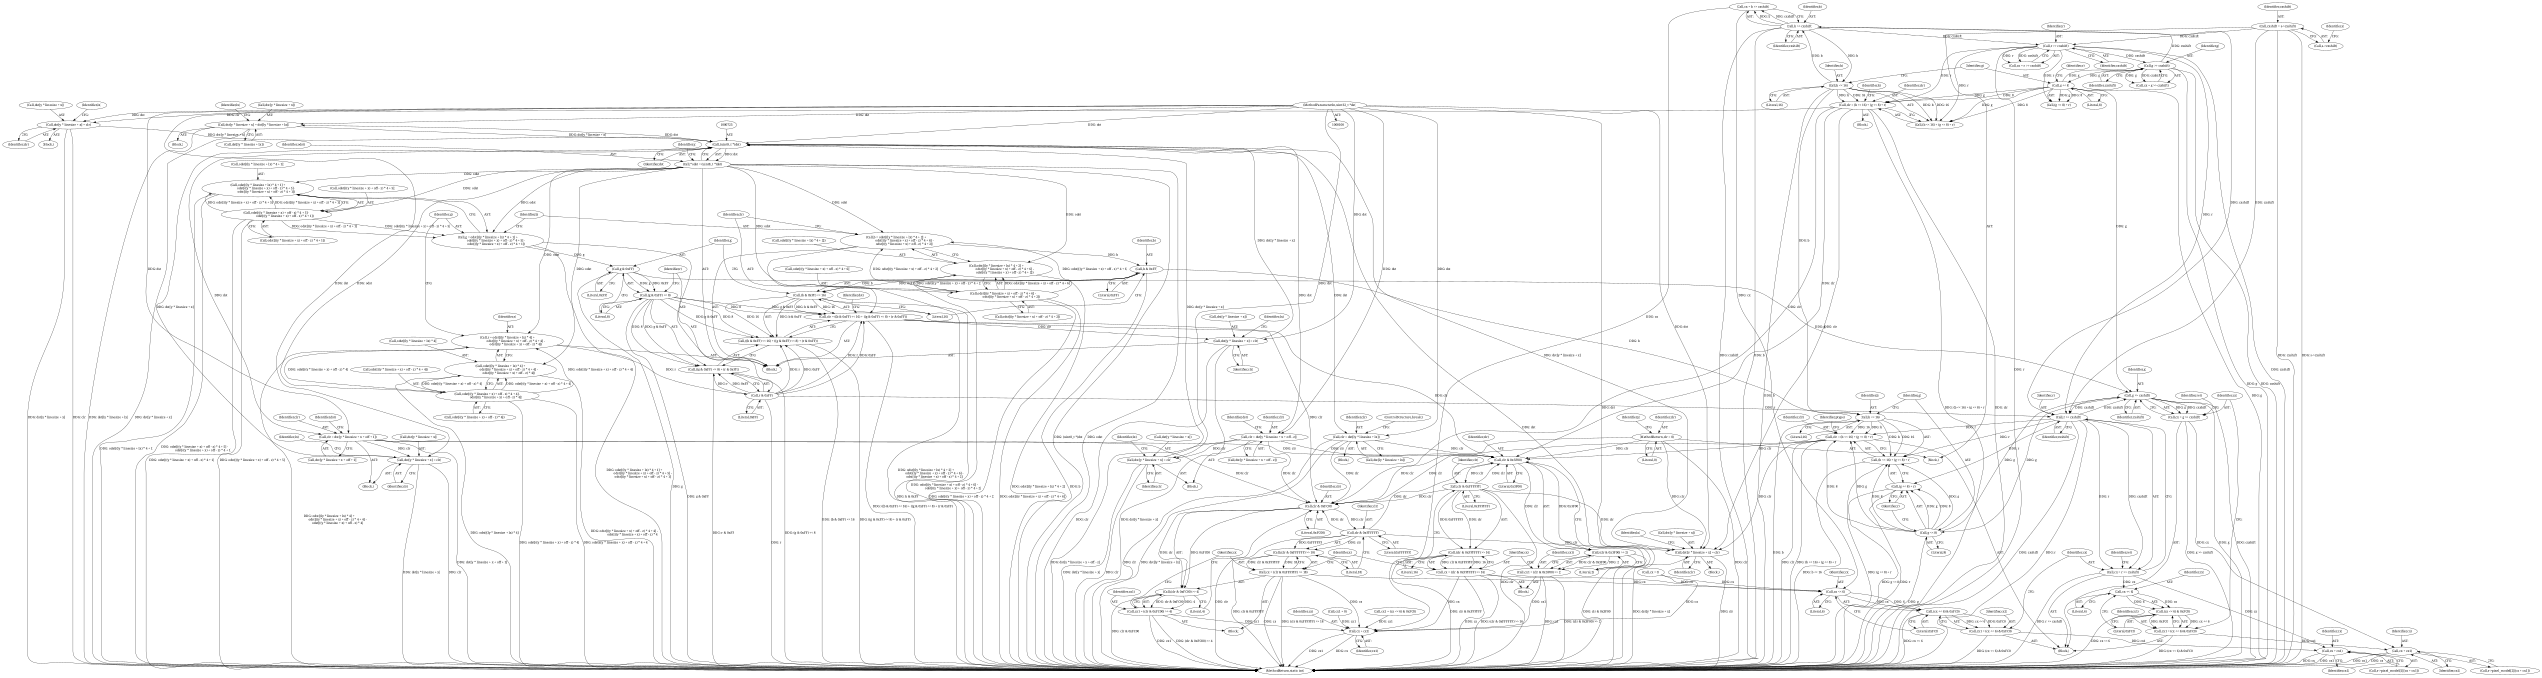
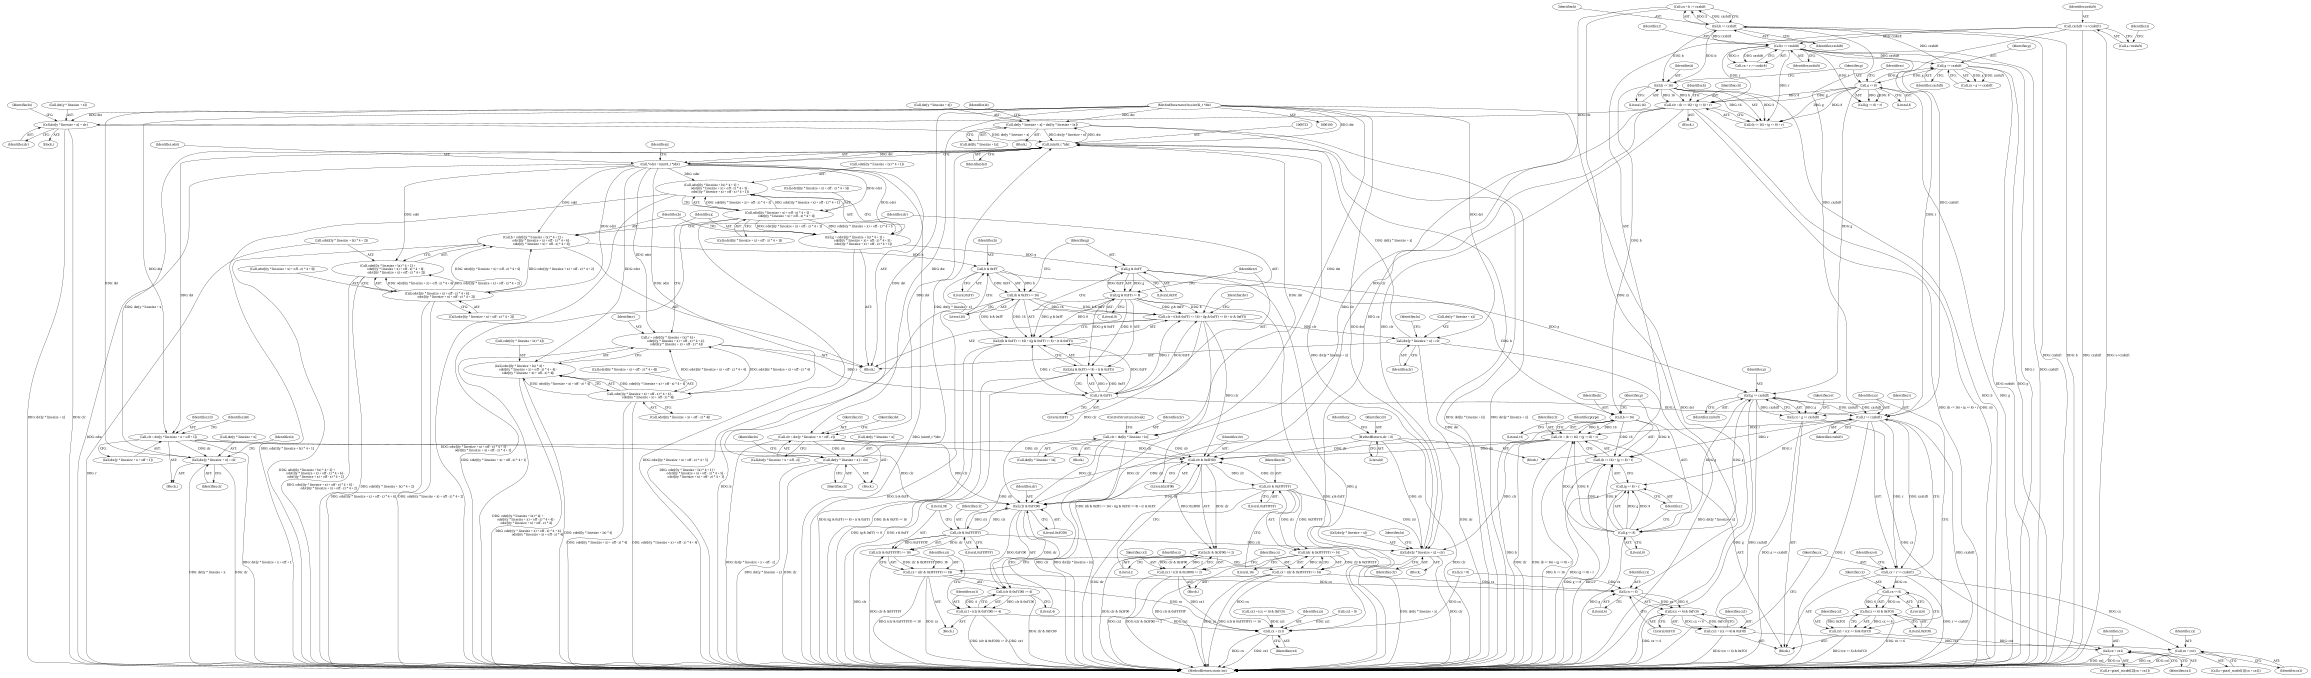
edge "(Call,(clr & 0xFFFFFF) >> 18)" -> "(Literal,18)": removed, label "CFG:"
edge "(Call,r & 0xFF)" -> "(MethodReturn,static int)": now "(Call,odst[(ly * linesize + lx) * 4 + 2])" -> "(MethodReturn,static int)"
